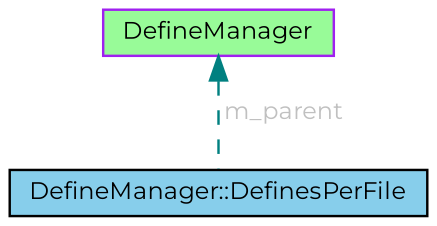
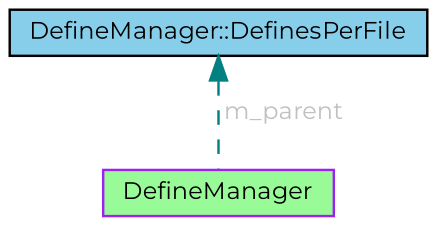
edge "DefineManager::DefinesPerFile" -> "DefineManager": reversed
